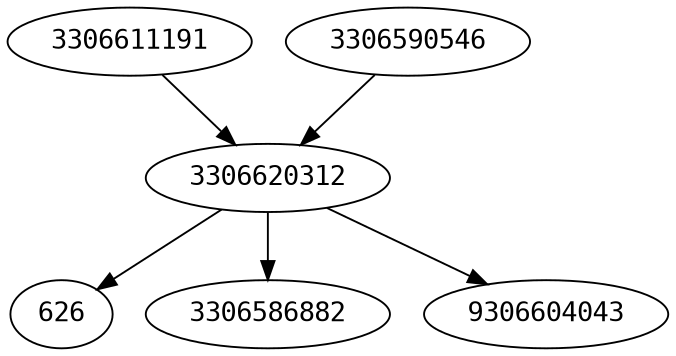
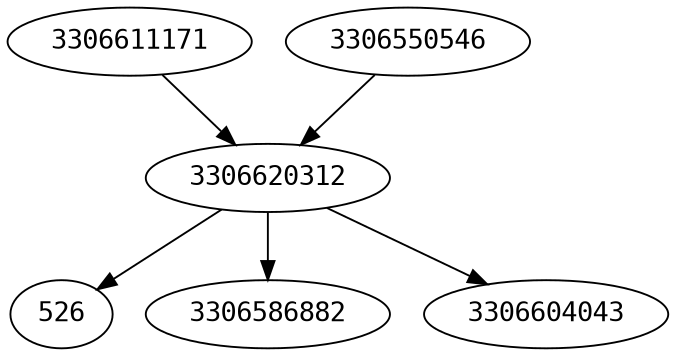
node "3306611191": label "3306611191" -> "3306611171"
node "3306590546": label "3306590546" -> "3306550546"
node "626": label "626" -> "526"
node "9306604043": label "9306604043" -> "3306604043"
